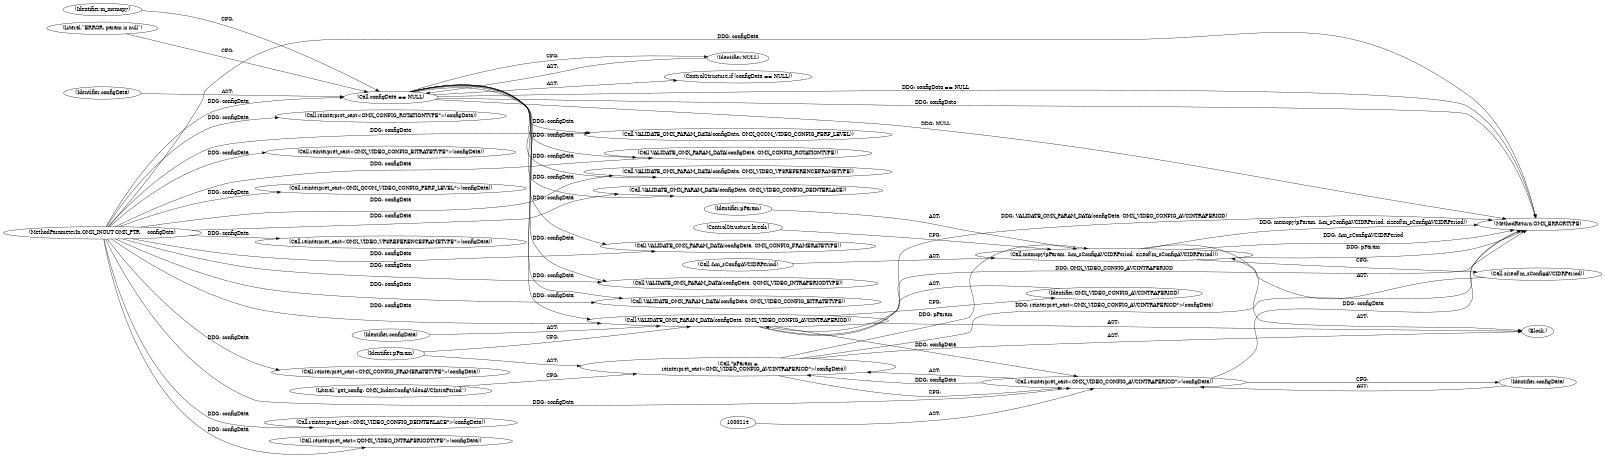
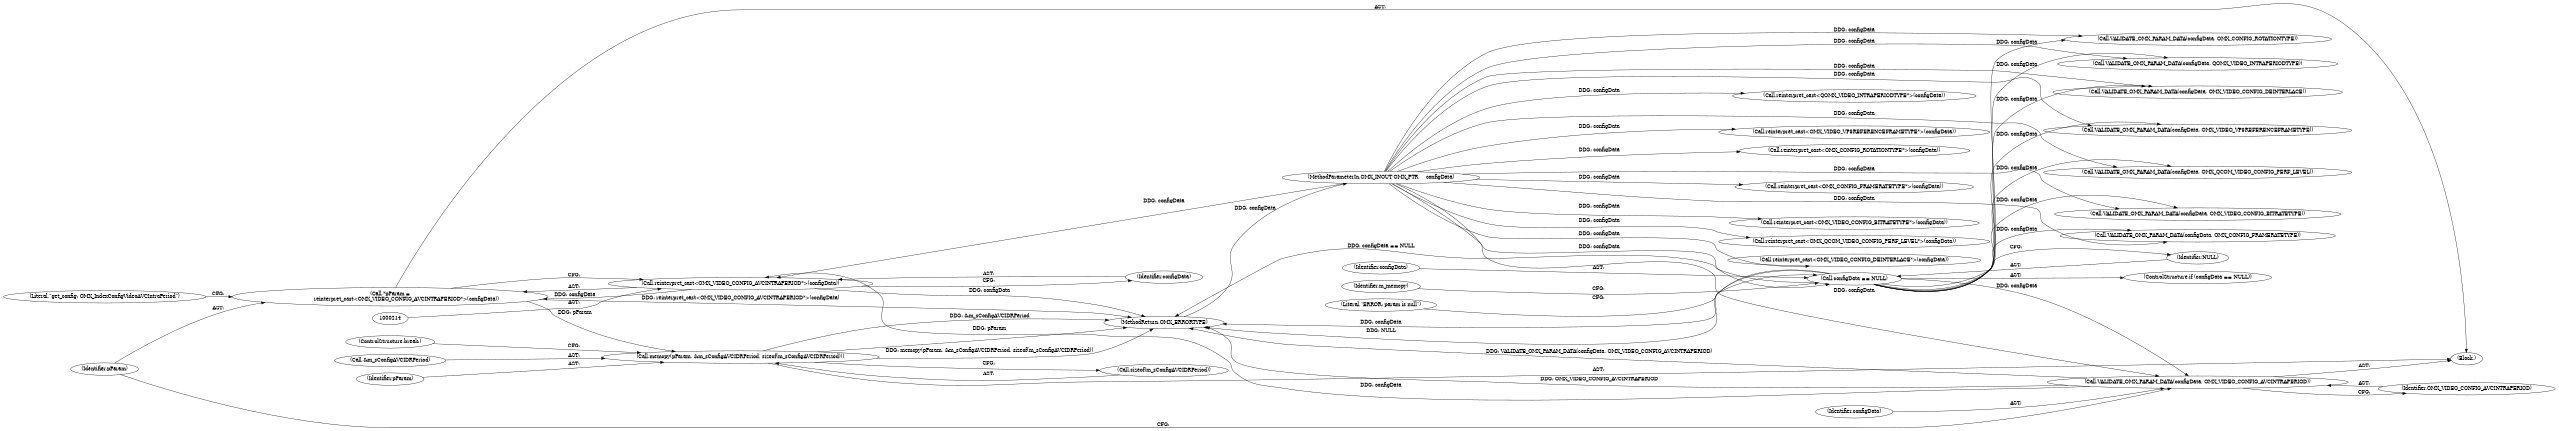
edge "(MethodParameterIn,OMX_INOUT OMX_PTR     configData)" -> "(MethodReturn,OMX_ERRORTYPE)": reversed
